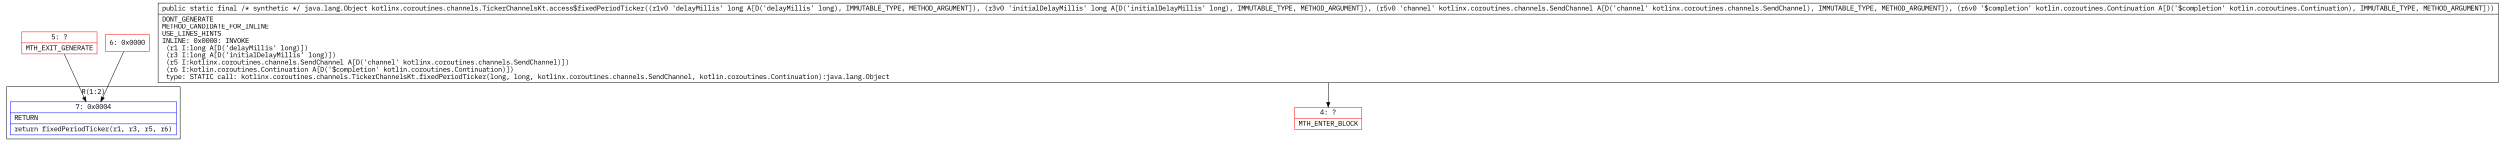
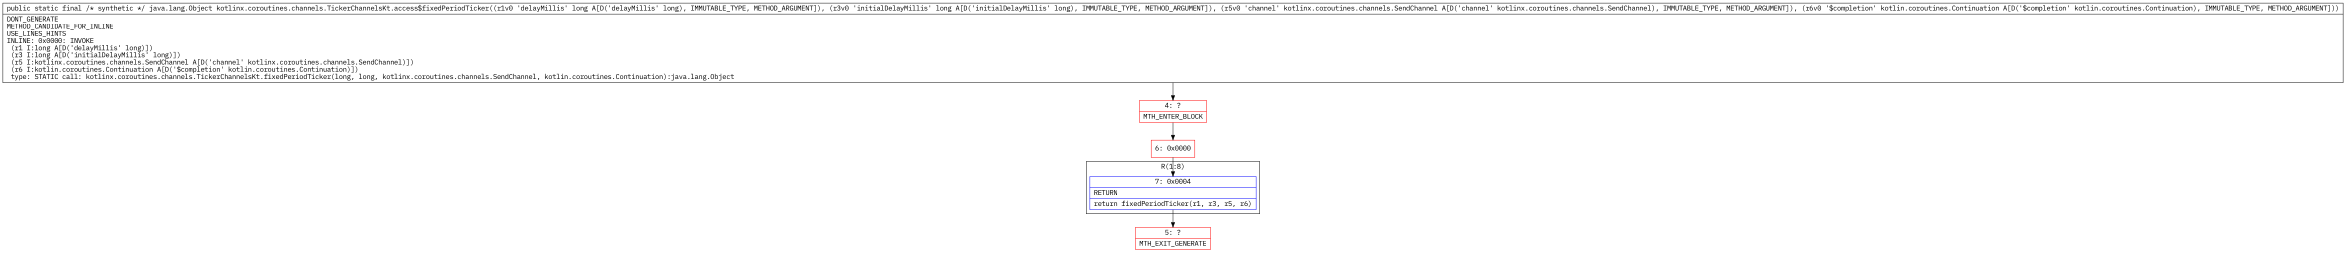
edge "5: ?" -> "7: 0x0004": reversed
cluster "R(1:2)": label "R(1:2)" -> "R(1:8)"
edge "4: ?" -> "6: 0x0000": added
